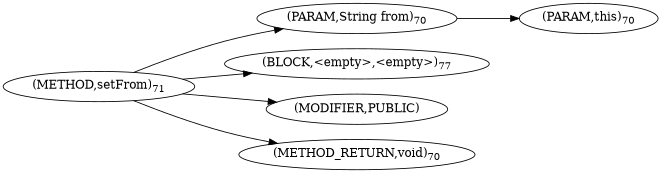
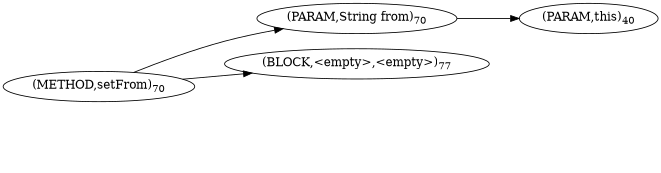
node "(PARAM,this)": text "70" -> "40"
node "(METHOD,setFrom)": text "71" -> "70"
node "(MODIFIER,PUBLIC)": removed
node "(METHOD_RETURN,void)": removed
